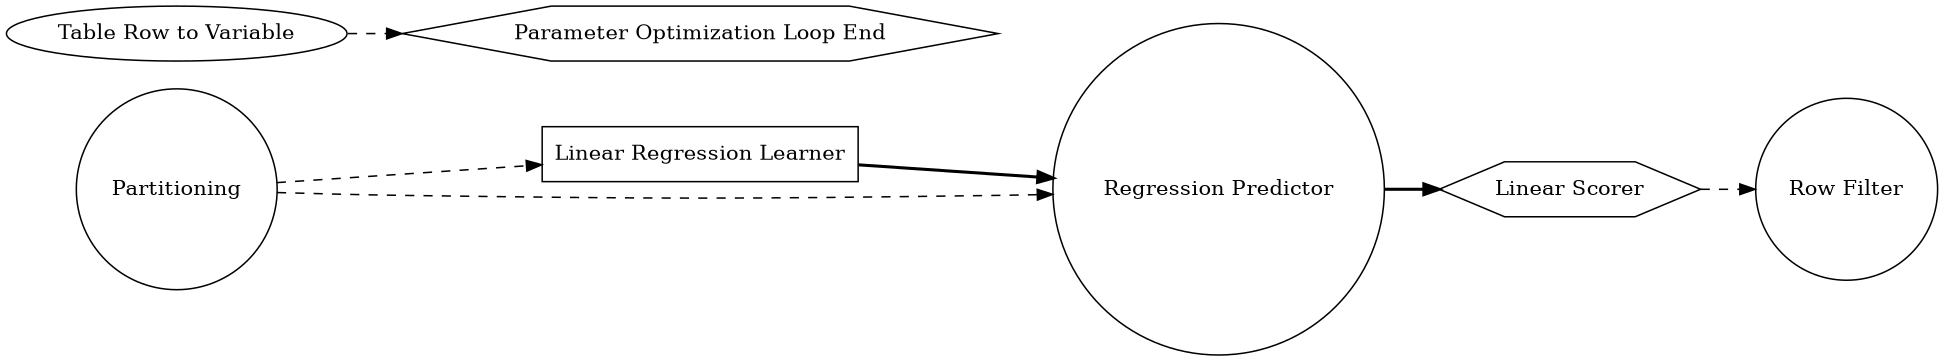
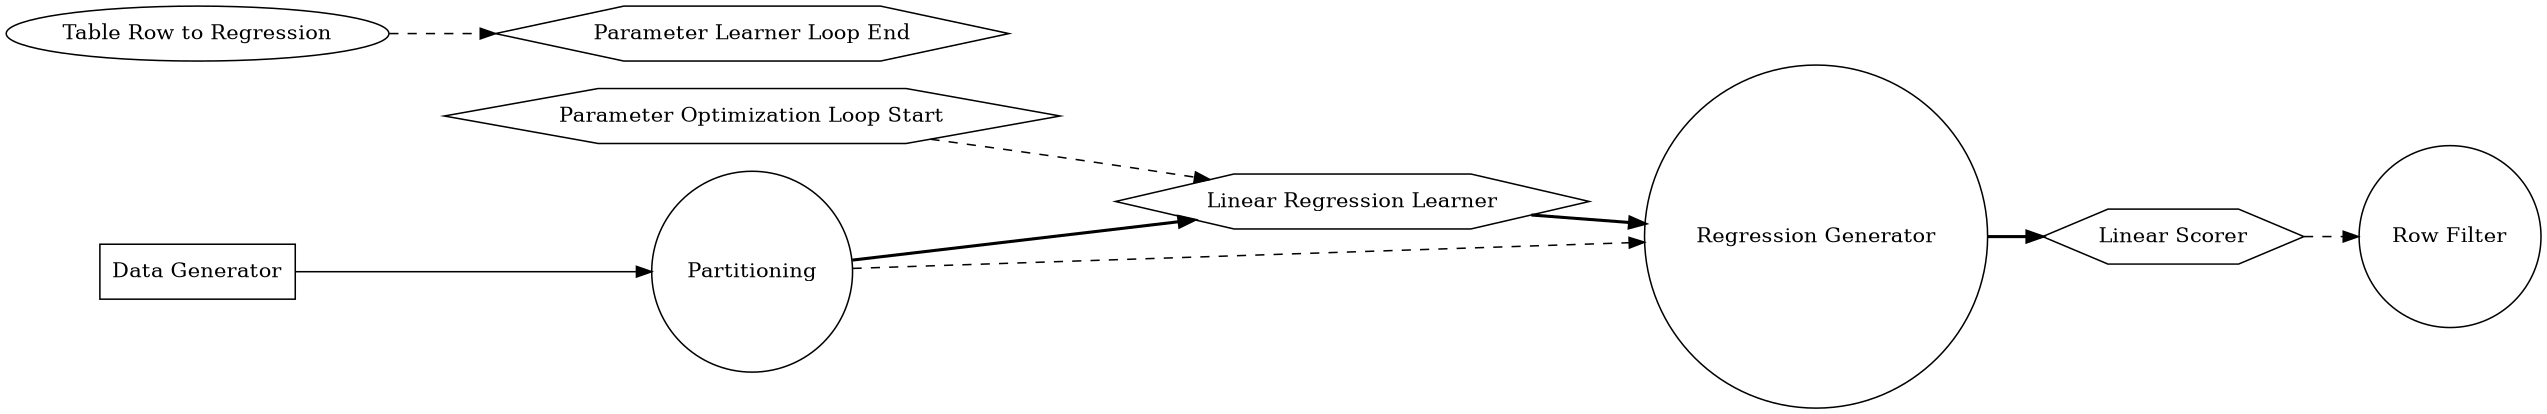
node "Table Row to Variable": label "Table Row to Variable" -> "Table Row to Regression"
node "Parameter Optimization Loop End": label "Parameter Optimization Loop End" -> "Parameter Learner Loop End"
node "Parameter Optimization Loop Start": added
node "Linear Regression Learner": shape box -> hexagon
edge "Partitioning" -> "Linear Regression Learner": style dashed -> bold
node "Regression Predictor": label "Regression Predictor" -> "Regression Generator"
node "Data Generator": added
